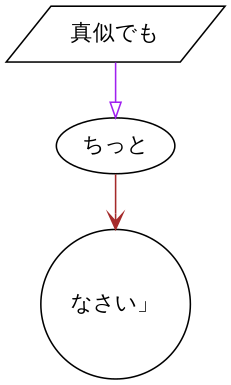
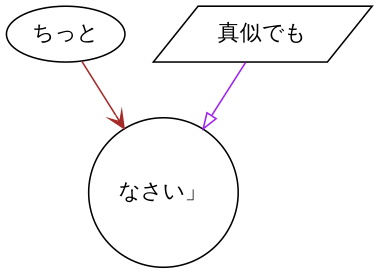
edge "真似でも" -> "ちっと": now "真似でも" -> "なさい」"
